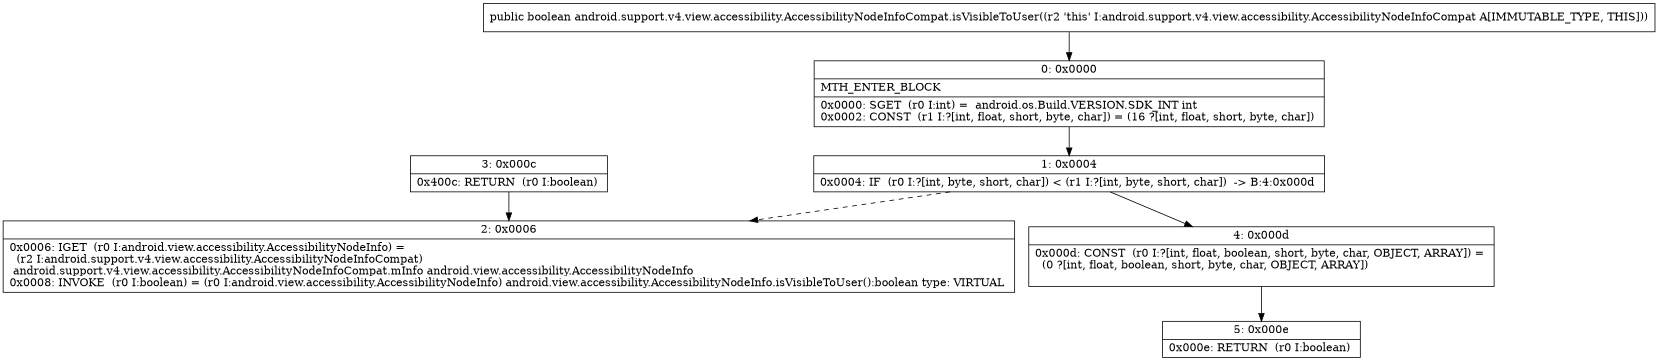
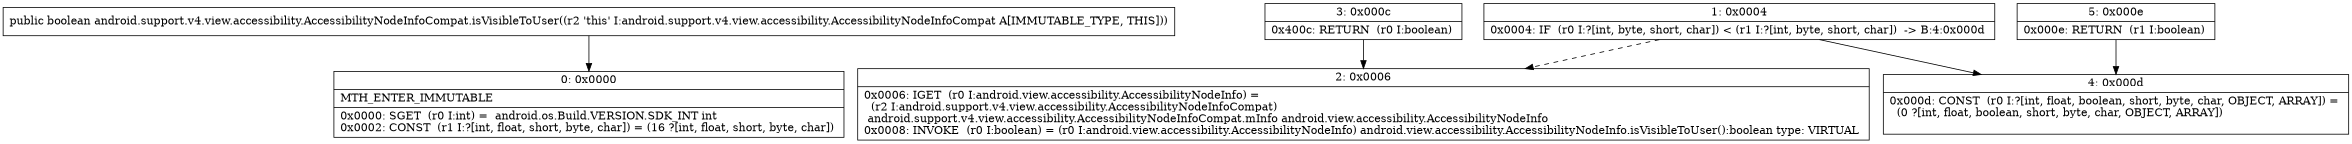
node "0: 0x0000": text "MTH_ENTER_BLOCK" -> "MTH_ENTER_IMMUTABLE"
edge "0: 0x0000" -> "1: 0x0004": removed
edge "4: 0x000d" -> "5: 0x000e": reversed
node "5: 0x000e": text "0x000e: RETURN  (r0 I:boolean)" -> "0x000e: RETURN  (r1 I:boolean)"
